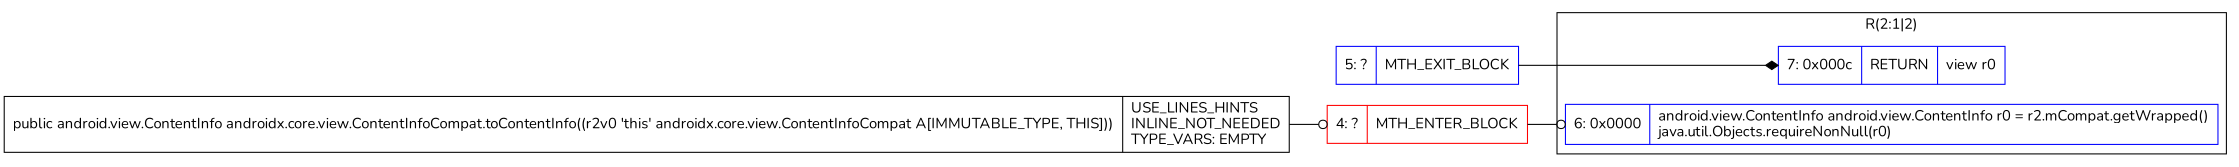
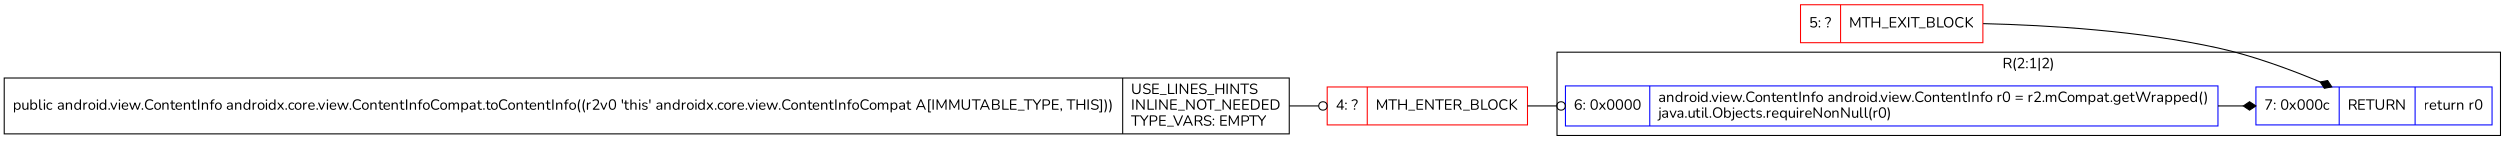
node "5: ?": color blue -> red
node "7: 0x000c": text "view r0" -> "return r0"
edge "6: 0x0000" -> "7: 0x000c": added
